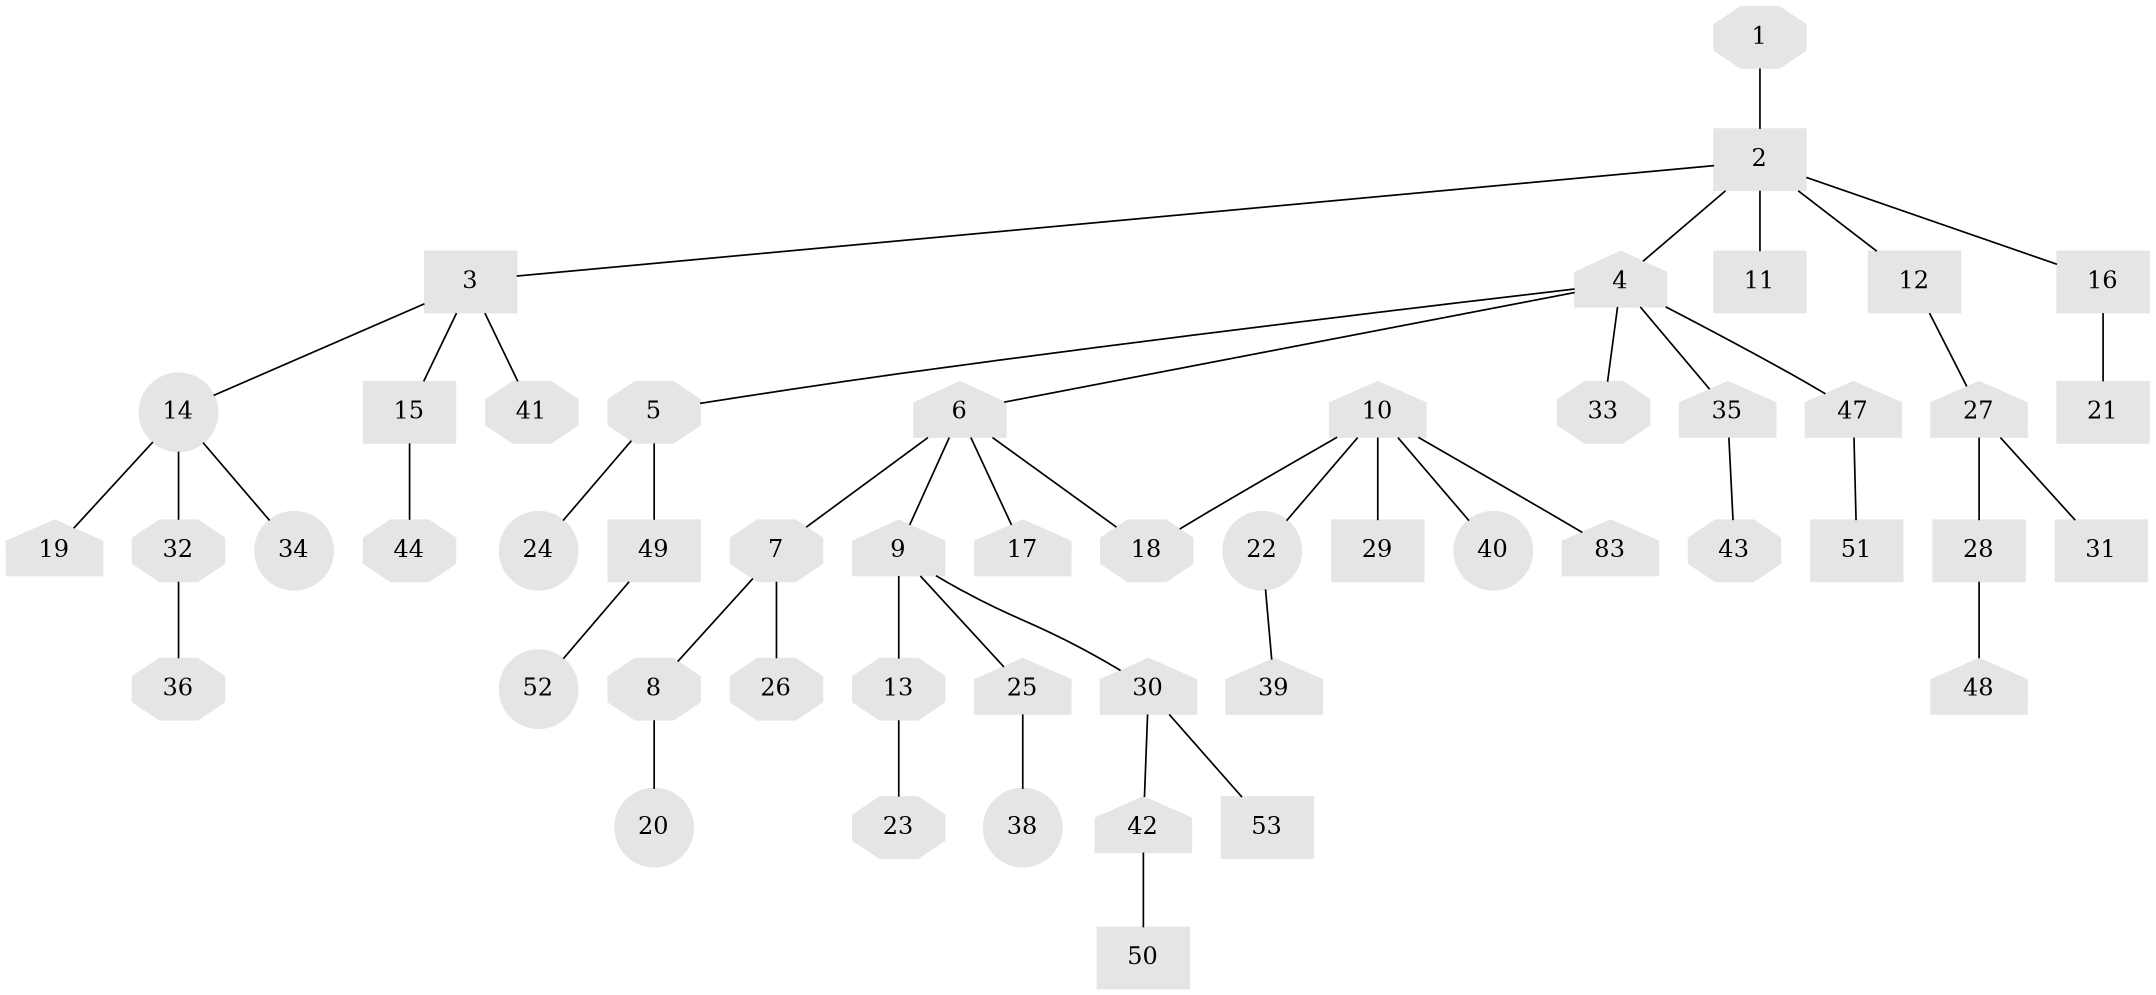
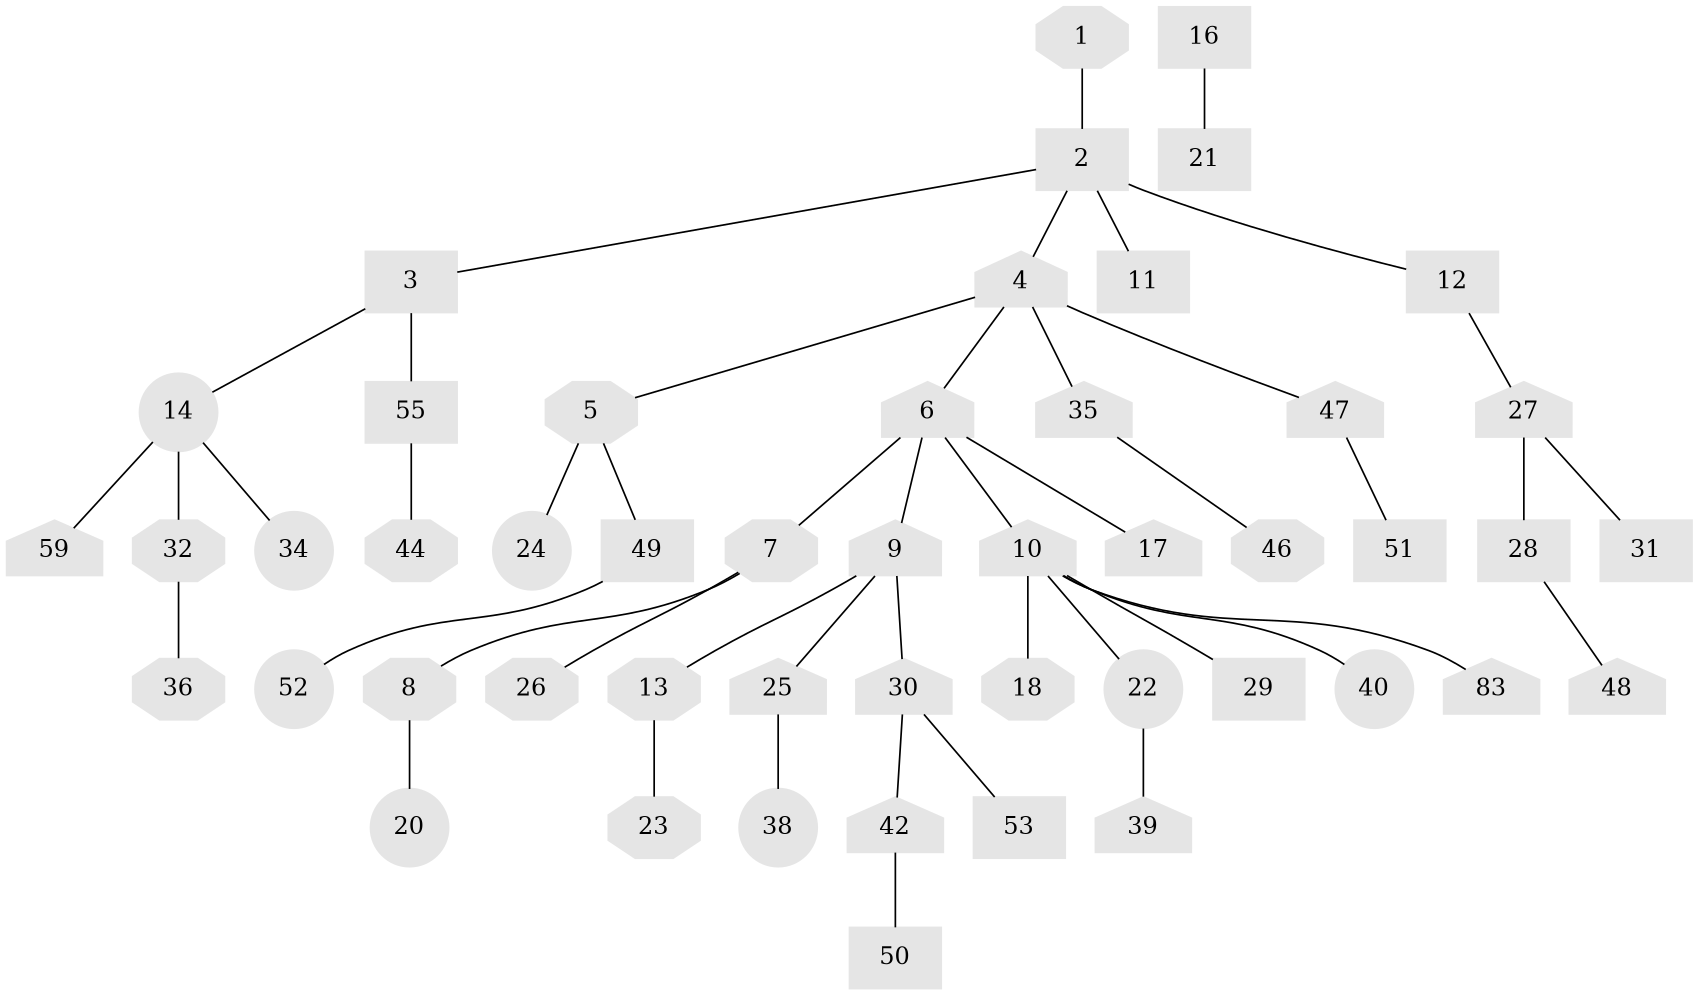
edge "2" -- "16": removed
node "15": label "15" -> "55"
node "41": removed
node "33": removed
edge "6" -- "18": now "6" -- "10"
node "19": label "19" -> "59"
node "43": label "43" -> "46"
